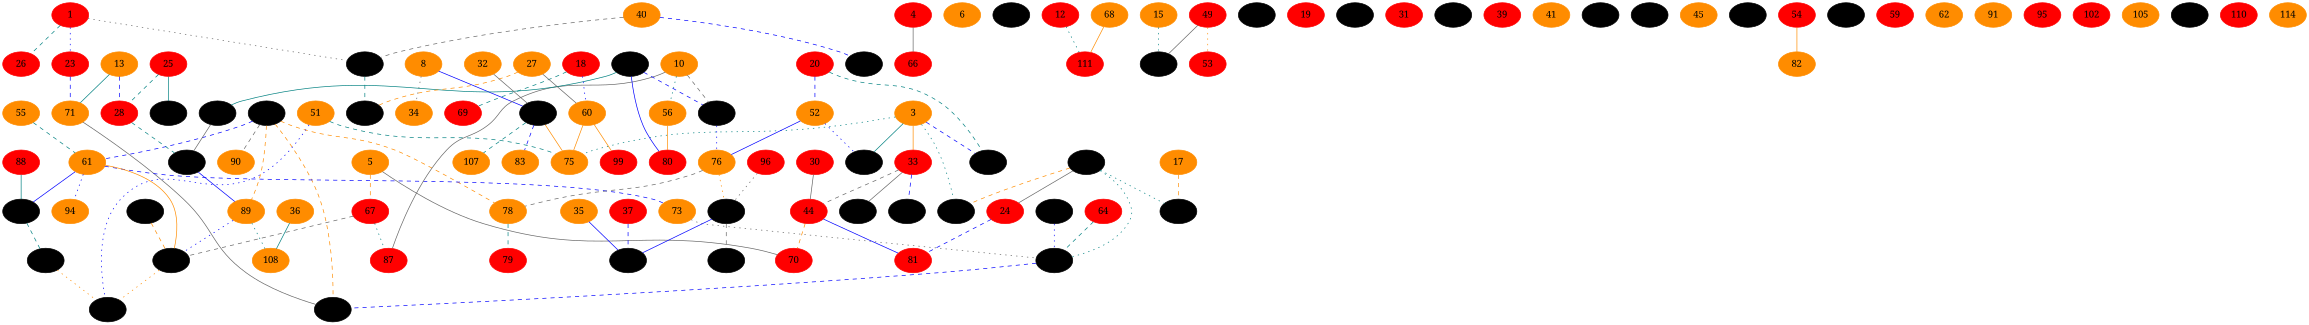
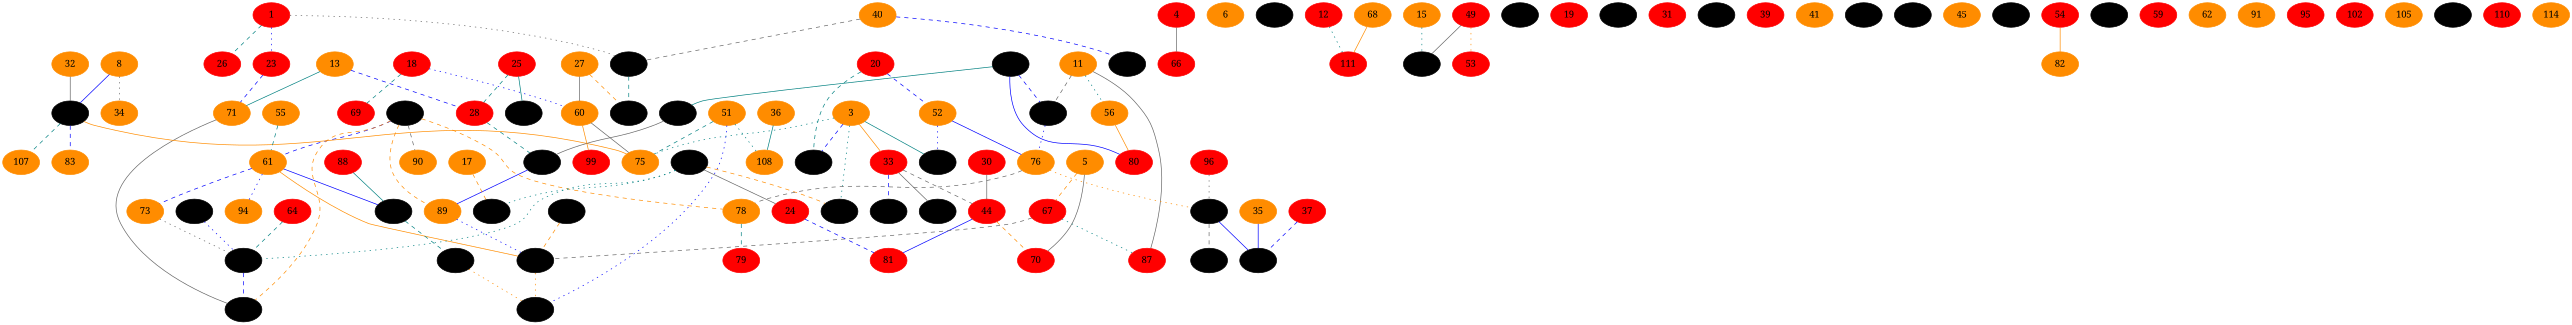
node "10": label "10" -> "11"
edge "60" -- "75": color darkorange -> gray40
edge "89" -- "108": now "51" -- "108"
